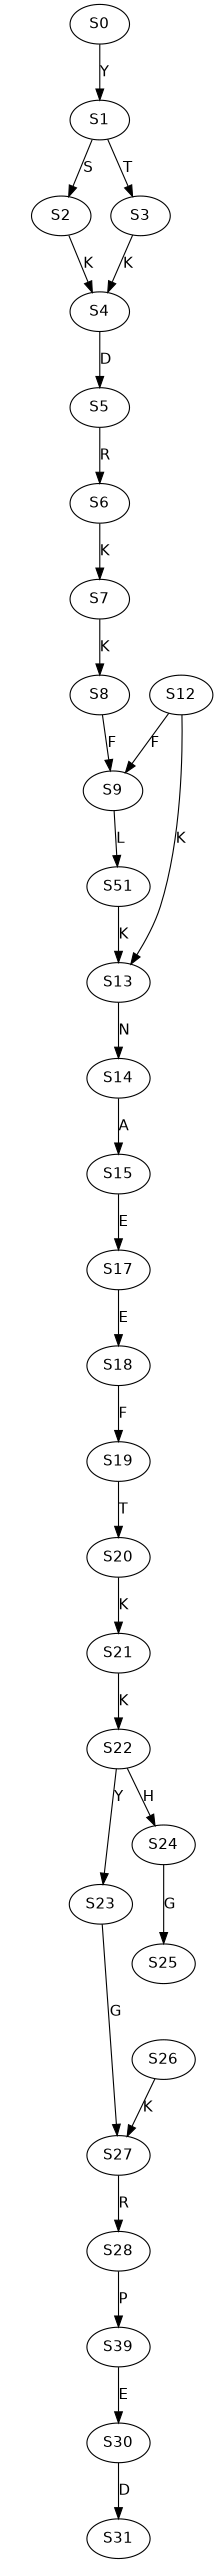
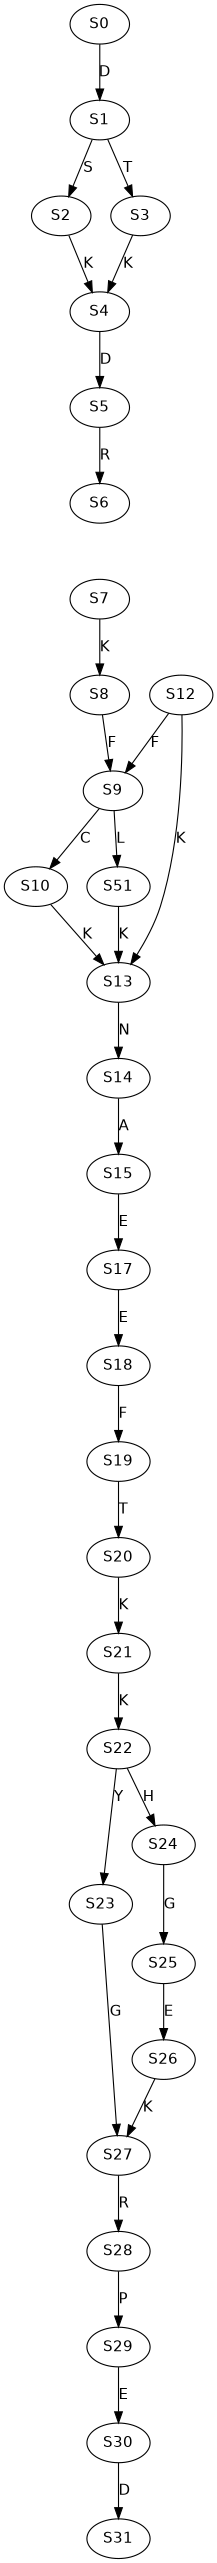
edge "S0" -> "S1": label "Y" -> "D"
edge "S6" -> "S7": removed, label "K"
node "S10": added
edge "S25" -> "S26": added, label "E"
node "S39": label "S39" -> "S29"
